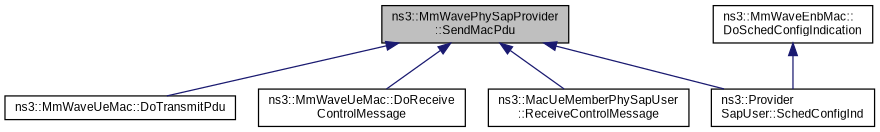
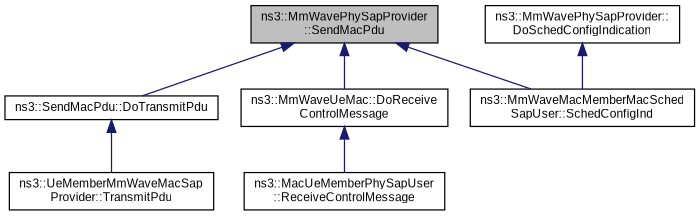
node "ns3::MmWaveEnbMac:: DoSchedConfigIndication": label "ns3::MmWaveEnbMac:: DoSchedConfigIndication" -> "ns3::MmWavePhySapProvider:: DoSchedConfigIndication"
edge "ns3::MacUeMemberPhySapUser ::ReceiveControlMessage" -> "ns3::MmWavePhySapProvider ::SendMacPdu": now "ns3::MacUeMemberPhySapUser ::ReceiveControlMessage" -> "ns3::MmWaveUeMac::DoReceive ControlMessage"
node "ns3::MmWaveUeMac::DoTransmitPdu": label "ns3::MmWaveUeMac::DoTransmitPdu" -> "ns3::SendMacPdu::DoTransmitPdu"
node "ns3::Provider SapUser::SchedConfigInd": label "ns3::Provider SapUser::SchedConfigInd" -> "ns3::MmWaveMacMemberMacSched SapUser::SchedConfigInd"
node "ns3::UeMemberMmWaveMacSap Provider::TransmitPdu": added
